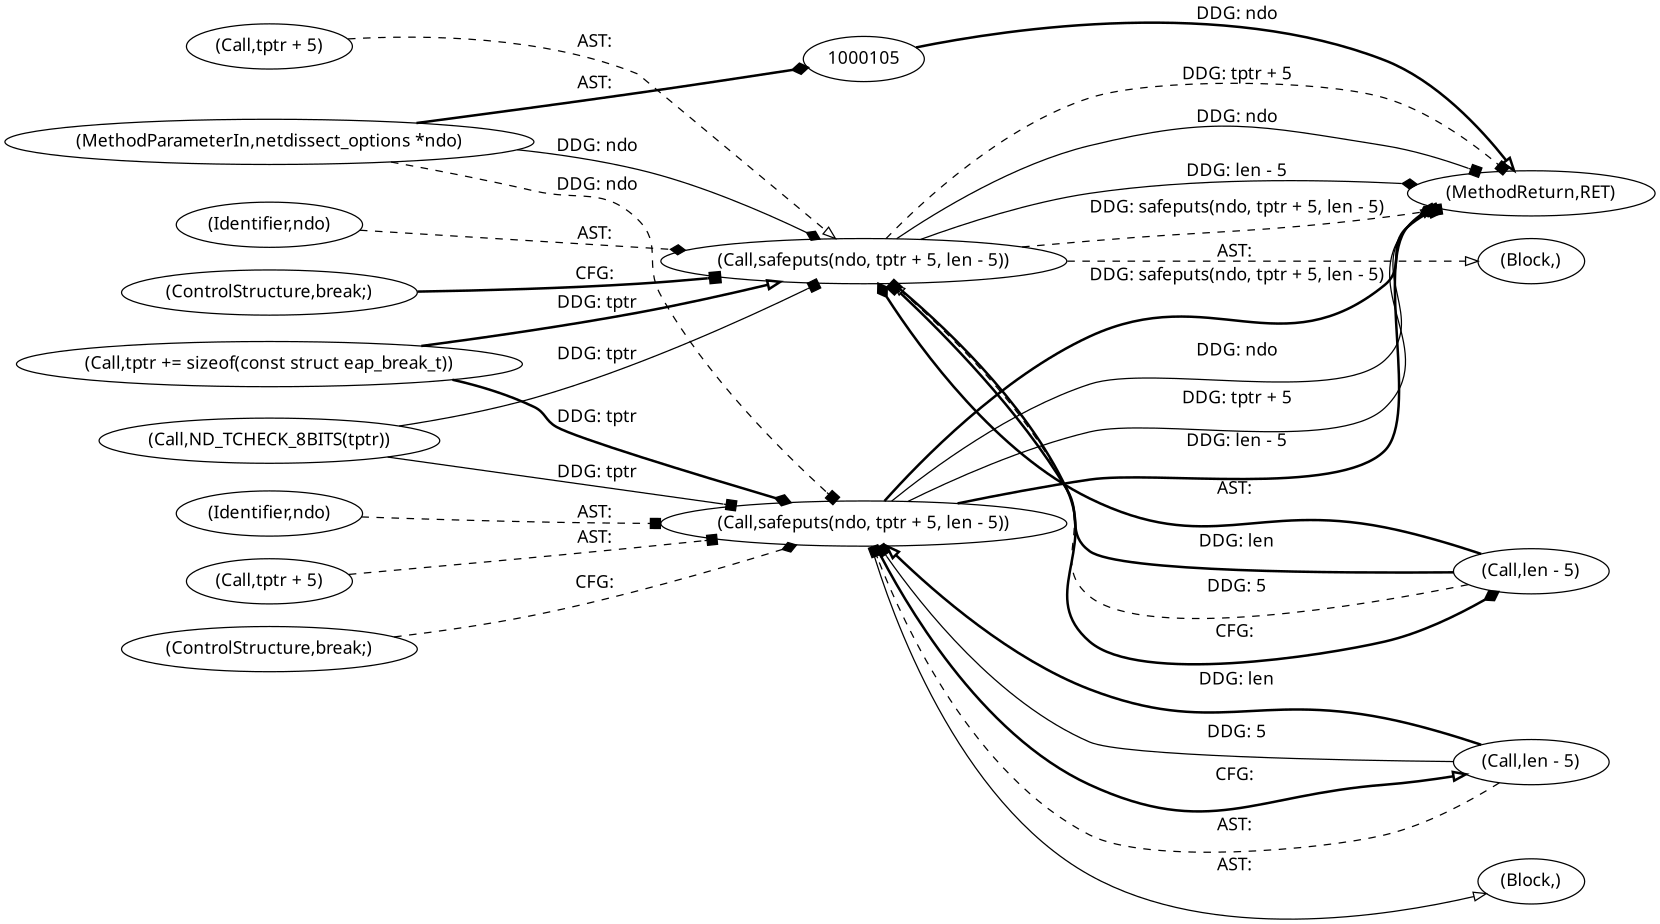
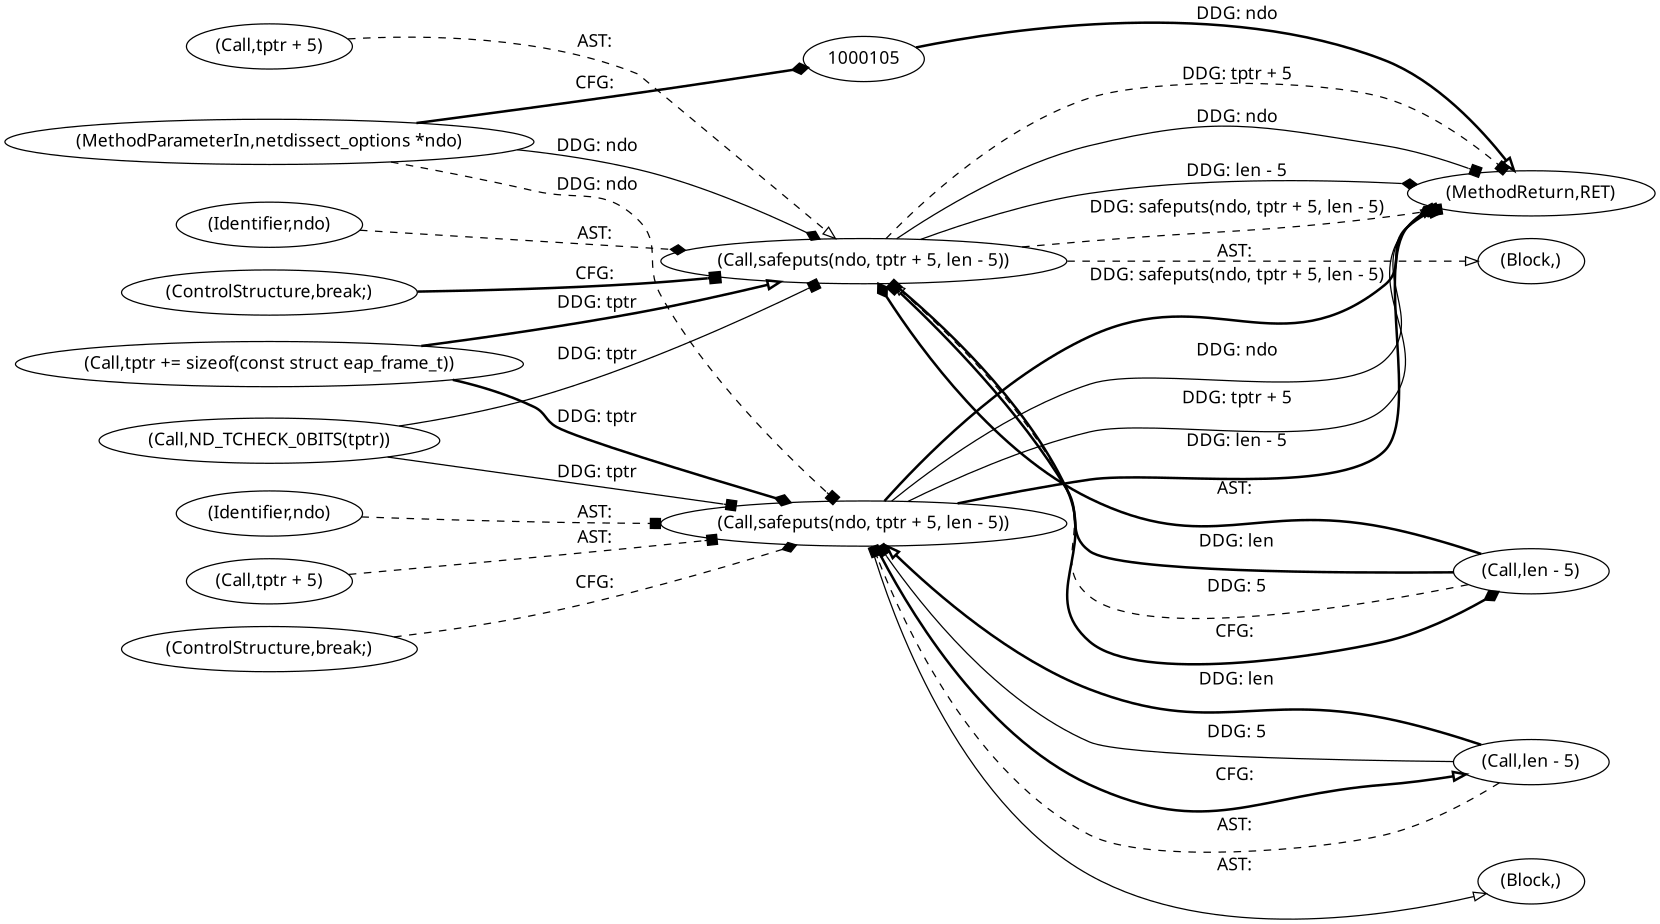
edge "(MethodParameterIn,netdissect_options *ndo)" -> "1000105": label "AST: " -> "CFG: "
node "(Call,tptr += sizeof(const struct eap_break_t))": label "(Call,tptr += sizeof(const struct eap_break_t))" -> "(Call,tptr += sizeof(const struct eap_frame_t))"
node "(Call,ND_TCHECK_8BITS(tptr))": label "(Call,ND_TCHECK_8BITS(tptr))" -> "(Call,ND_TCHECK_0BITS(tptr))"
